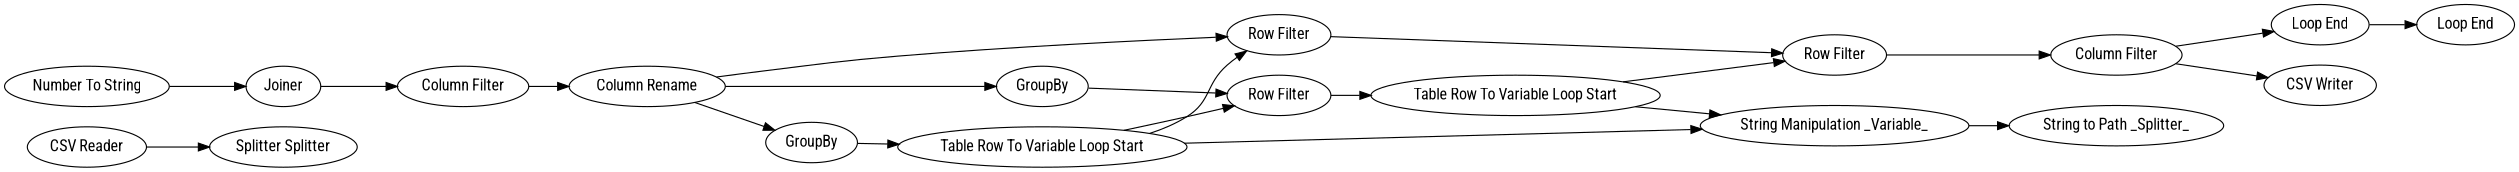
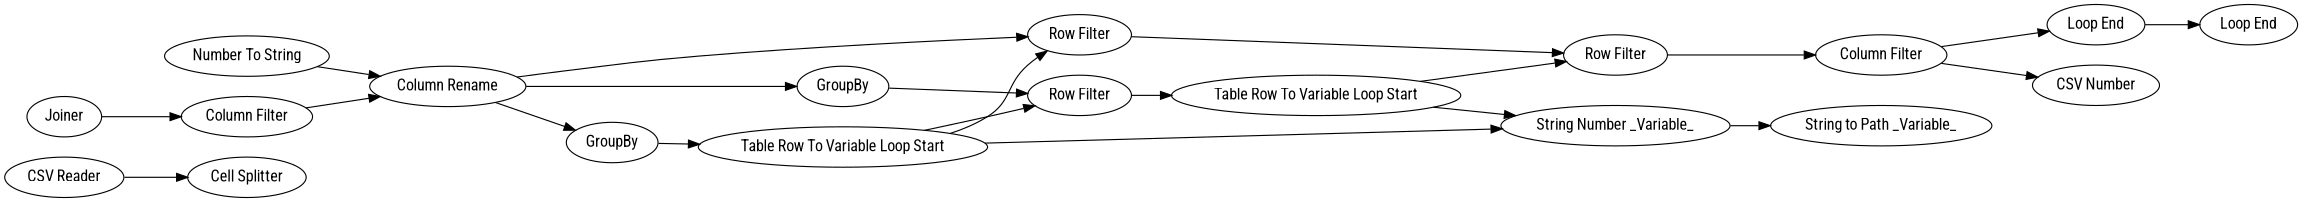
node "CSV Writer": label "CSV Writer" -> "CSV Number"
edge "Number To String" -> "Joiner": now "Number To String" -> "Column Rename"
node "String Manipulation _Variable_": label "String Manipulation _Variable_" -> "String Number _Variable_"
node "String to Path _Splitter_": label "String to Path _Splitter_" -> "String to Path _Variable_"
node "Splitter Splitter": label "Splitter Splitter" -> "Cell Splitter"
